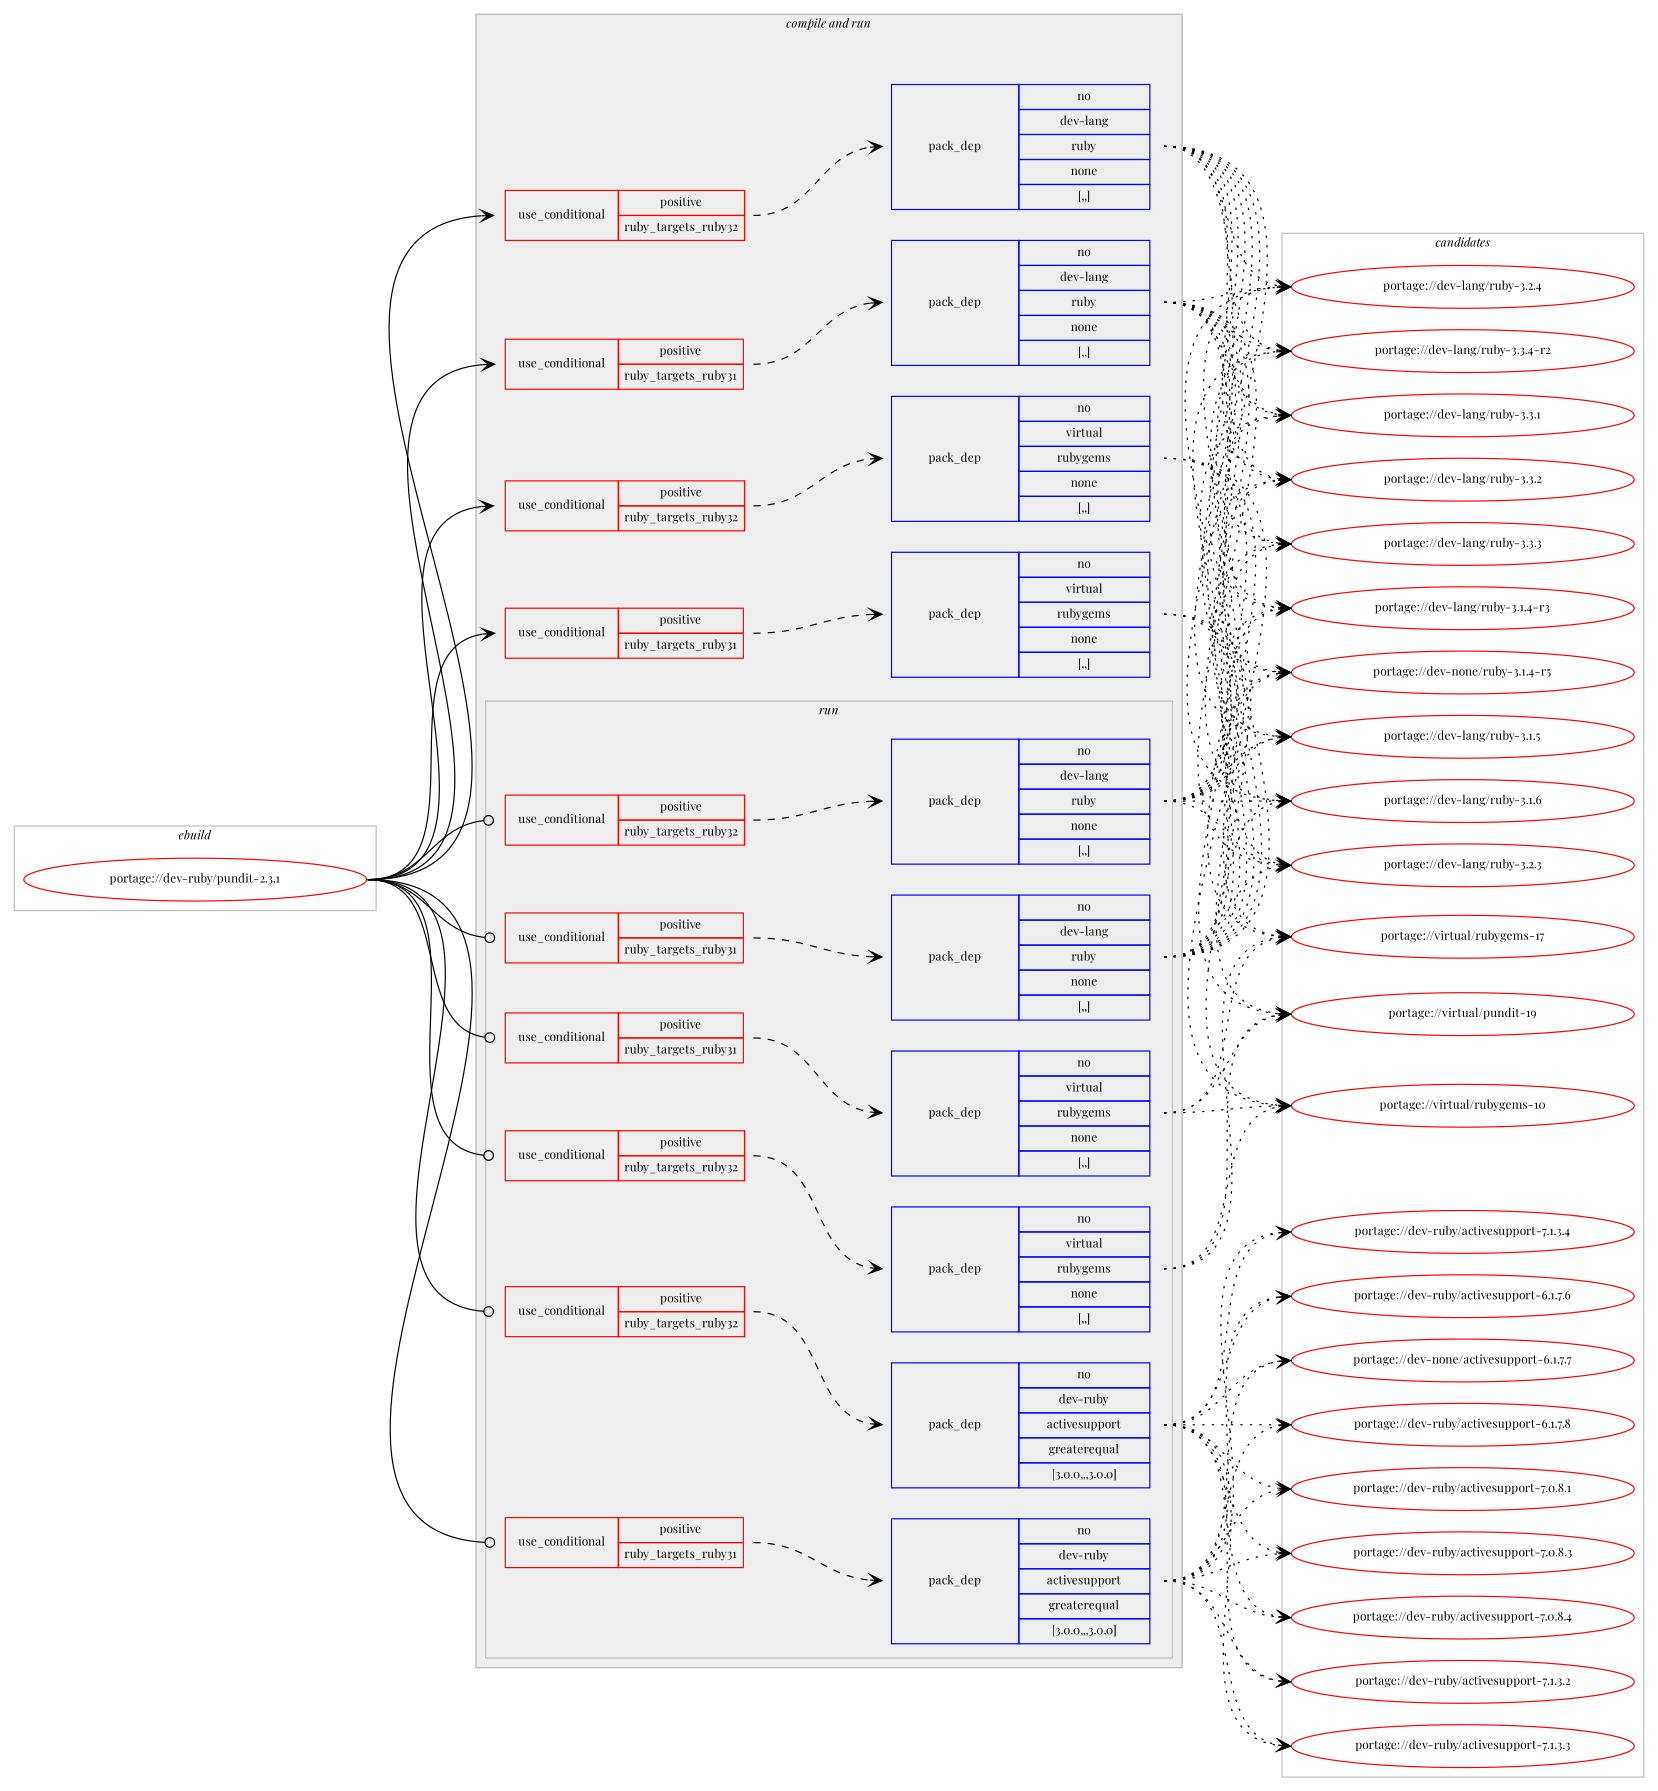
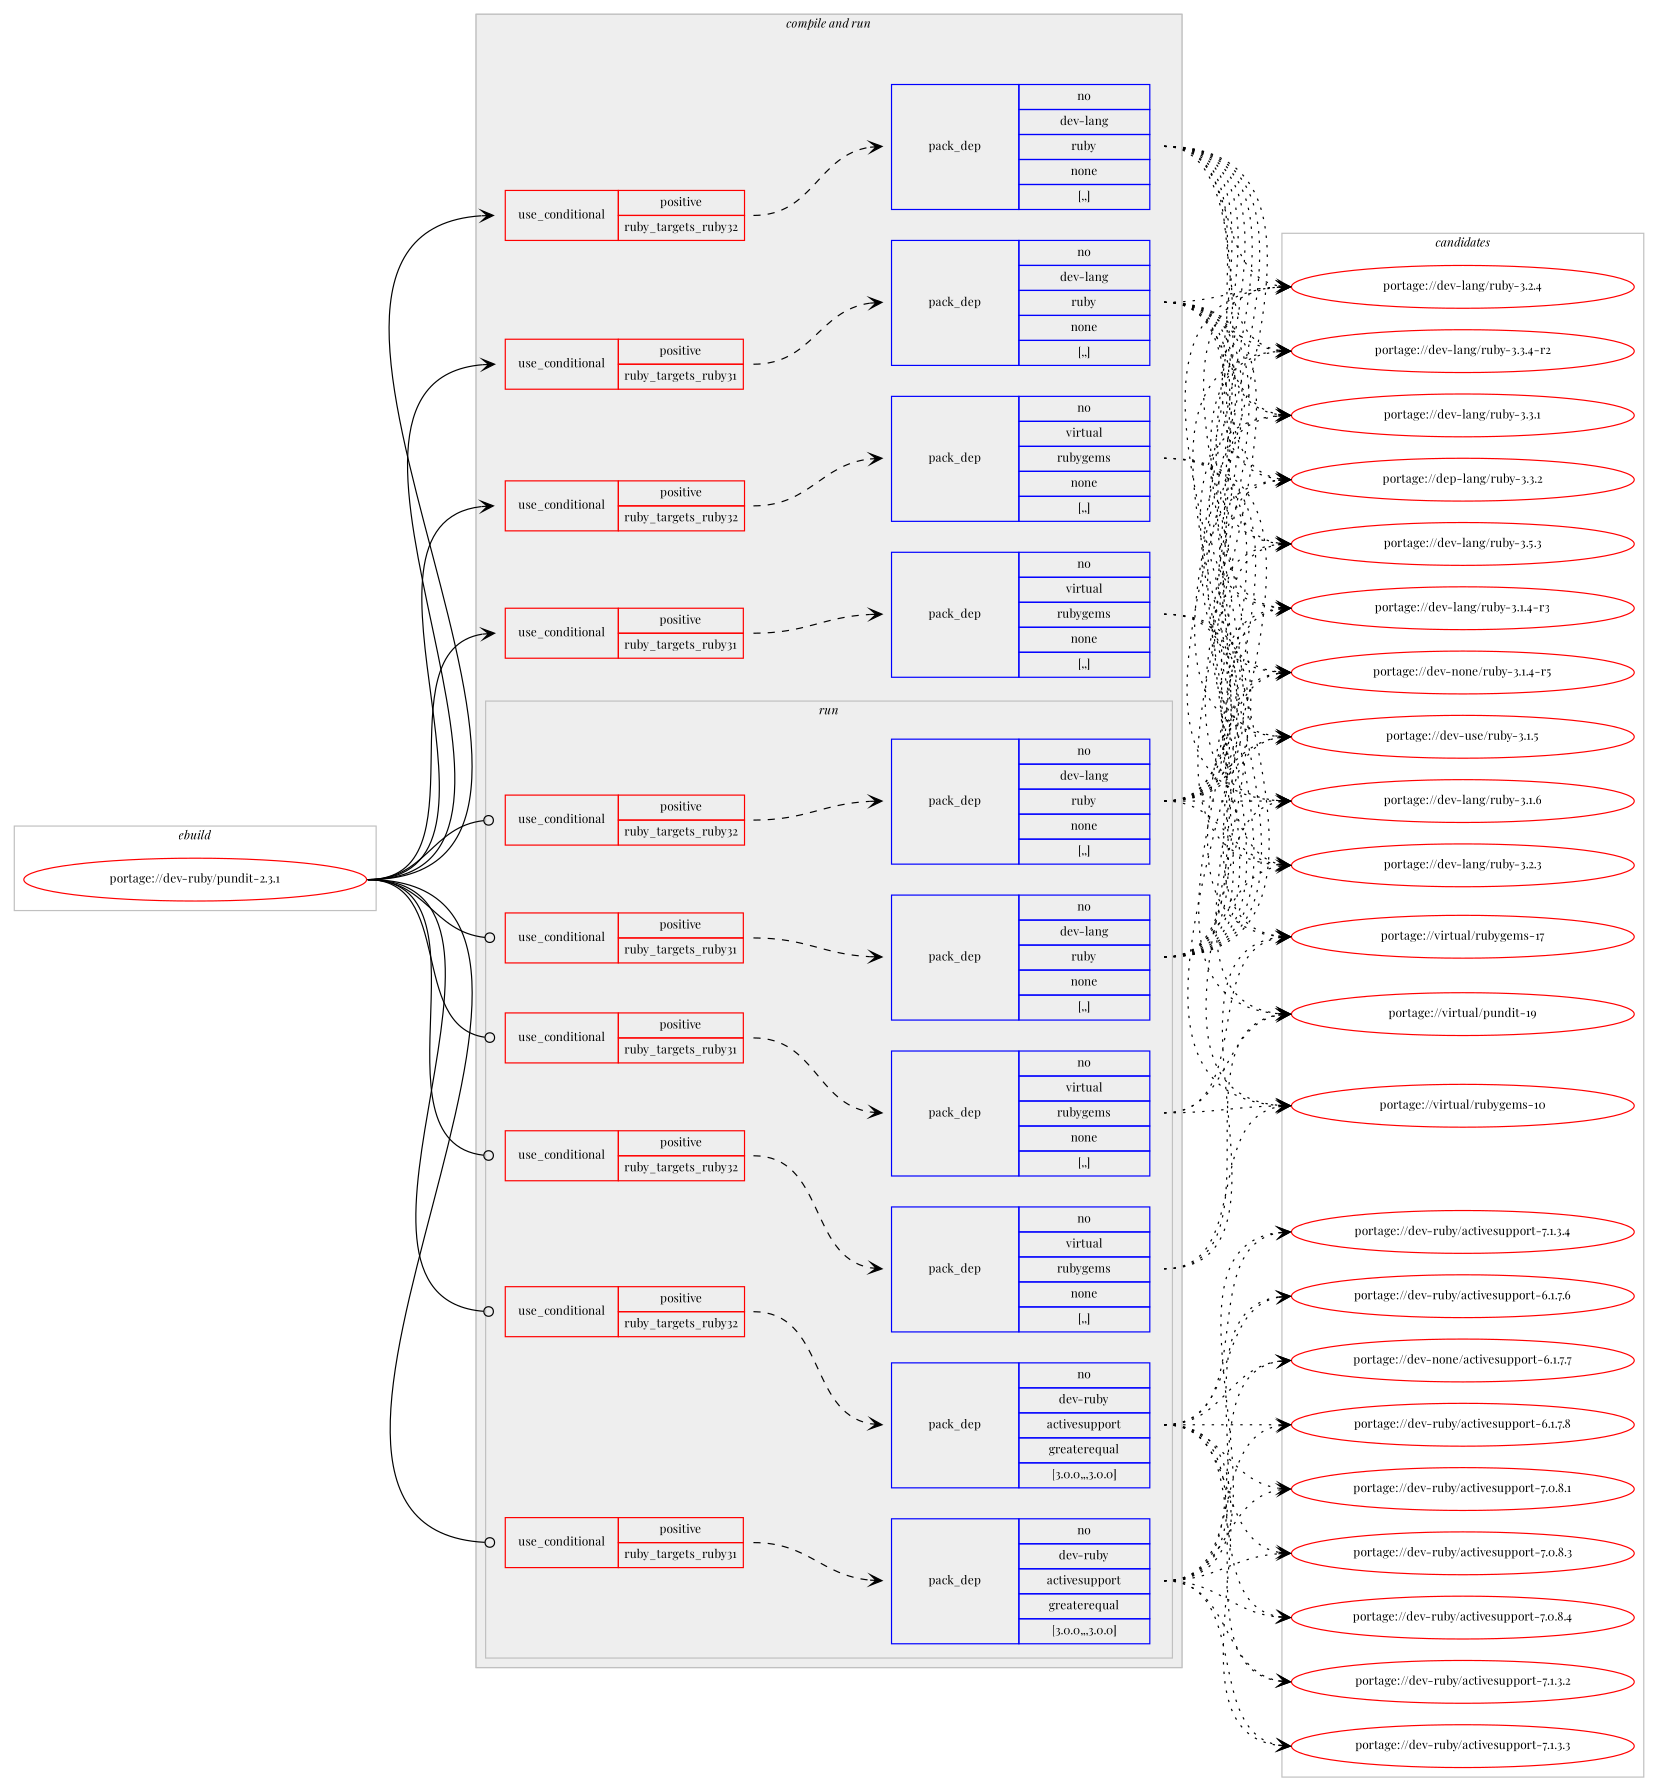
node "portage://dev-lang/ruby-3.3.2": label "portage://dev-lang/ruby-3.3.2" -> "portage://dep-lang/ruby-3.3.2"
node "portage://dev-lang/ruby-3.3.3": label "portage://dev-lang/ruby-3.3.3" -> "portage://dev-lang/ruby-3.5.3"
node "portage://dev-lang/ruby-3.1.5": label "portage://dev-lang/ruby-3.1.5" -> "portage://dev-use/ruby-3.1.5"
